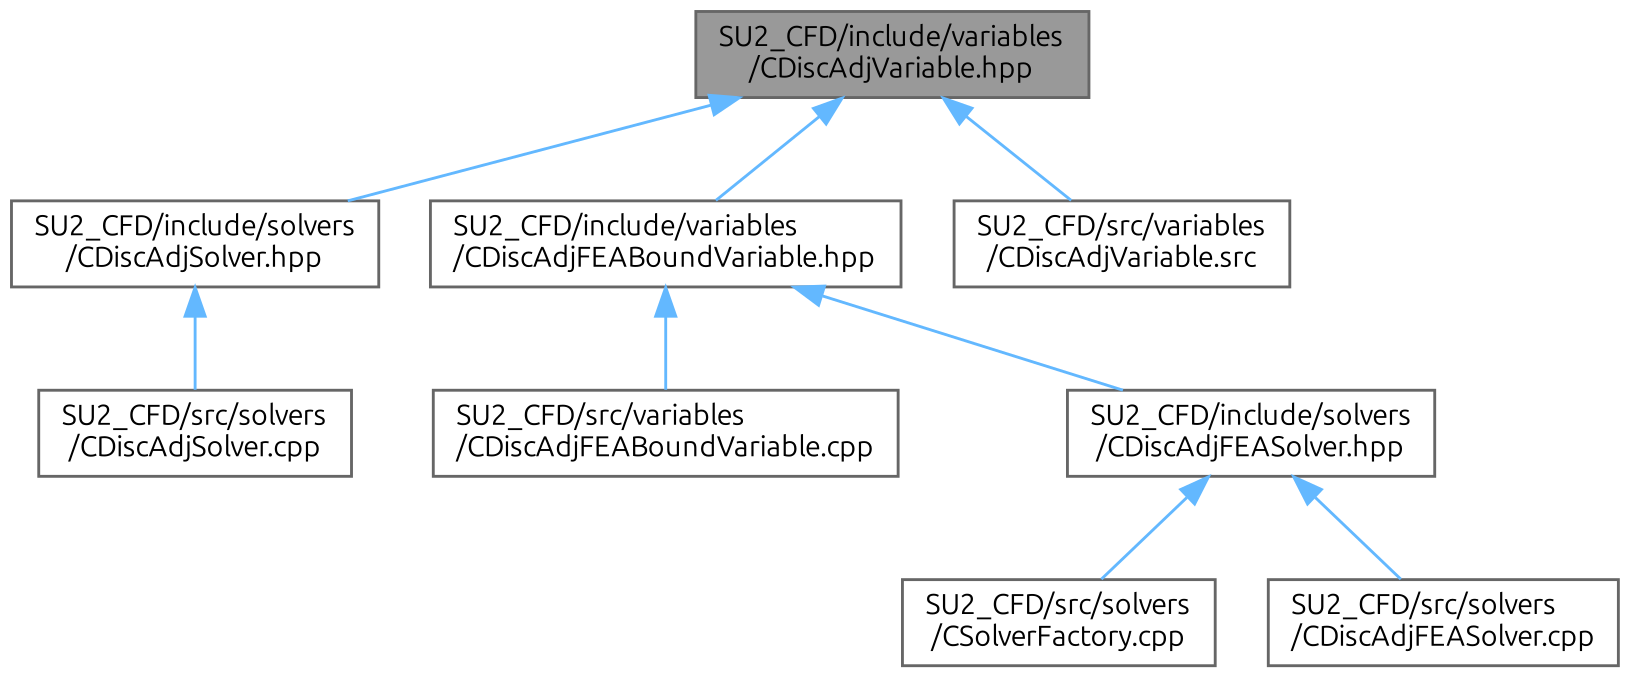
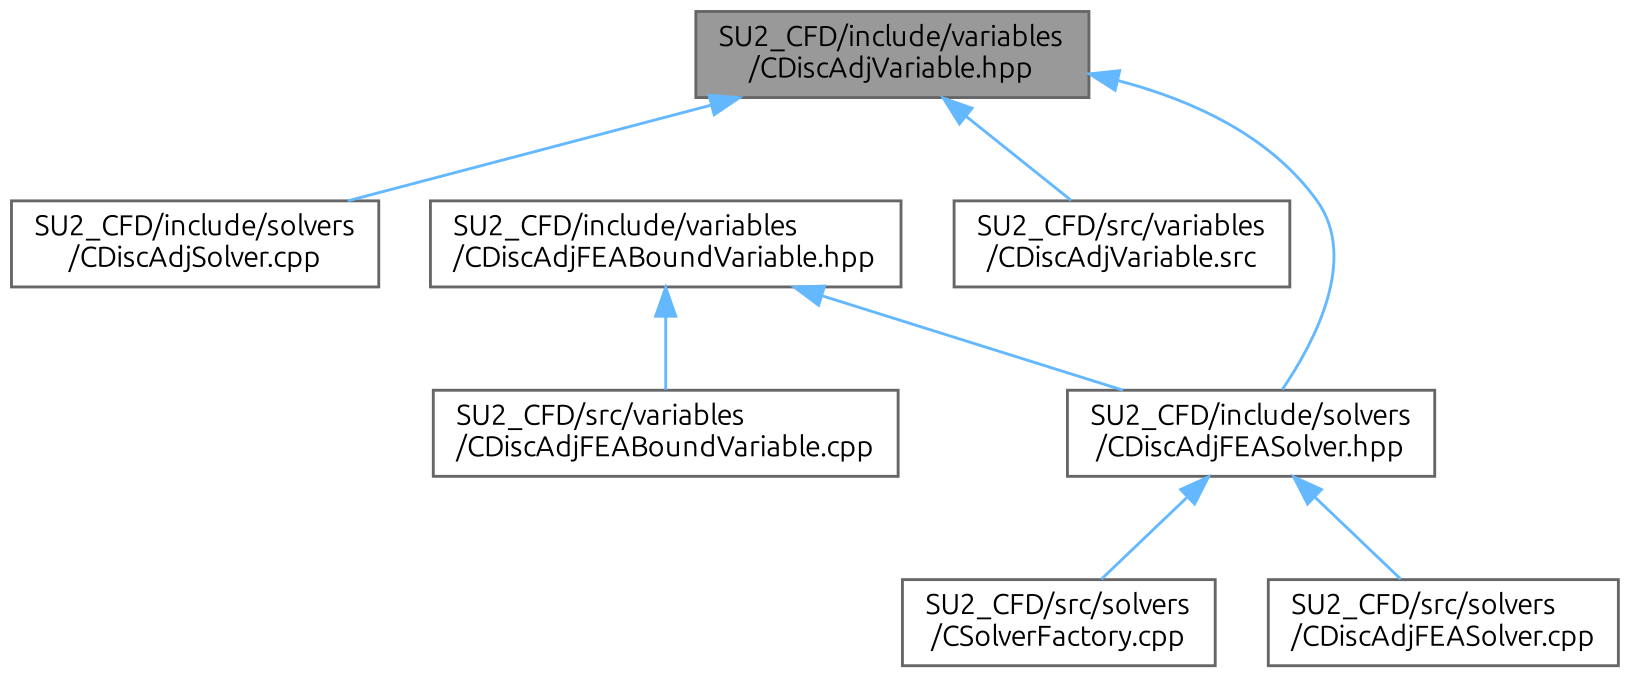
edge "SU2_CFD/include/variables /CDiscAdjFEABoundVariable.hpp" -> "SU2_CFD/include/variables /CDiscAdjVariable.hpp": now "SU2_CFD/include/solvers /CDiscAdjFEASolver.hpp" -> "SU2_CFD/include/variables /CDiscAdjVariable.hpp"
node "SU2_CFD/include/solvers /CDiscAdjSolver.hpp": label "SU2_CFD/include/solvers /CDiscAdjSolver.hpp" -> "SU2_CFD/include/solvers /CDiscAdjSolver.cpp"
node "SU2_CFD/src/solvers /CDiscAdjSolver.cpp": removed
